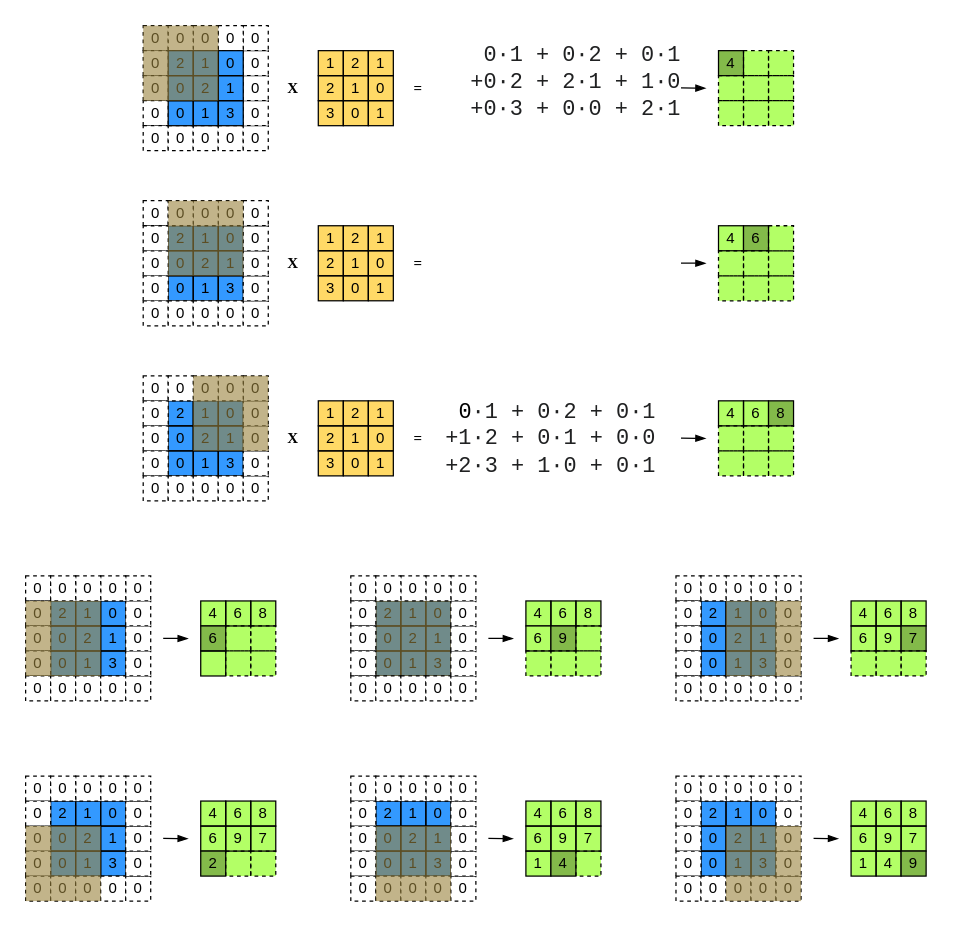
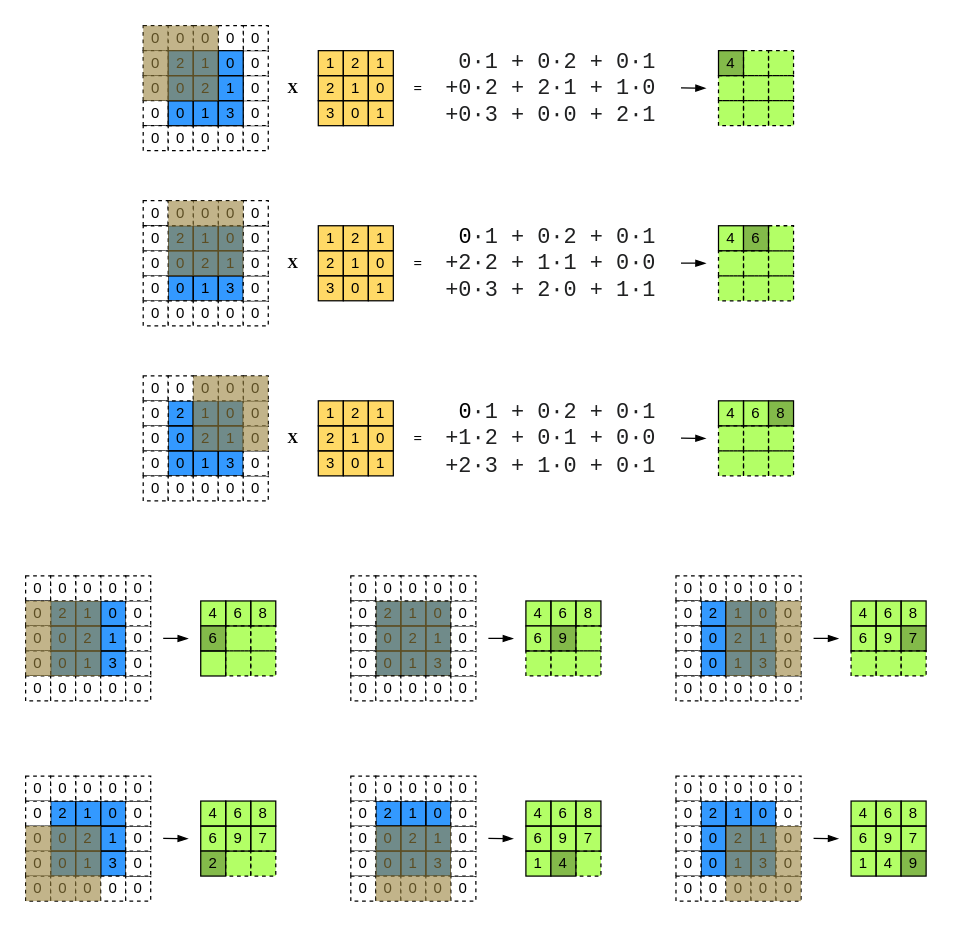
node "0∙1 + 0∙2 + 0∙1 +0∙2 + 2∙1 + 1∙0 +0∙3 + 0∙0 + 2∙1": moved (581, 82) -> (556, 88)
node "0∙1 + 0∙2 + 0∙1 +2∙2 + 1∙1 + 0∙0 +0∙3 + 2∙0 + 1∙1": added
